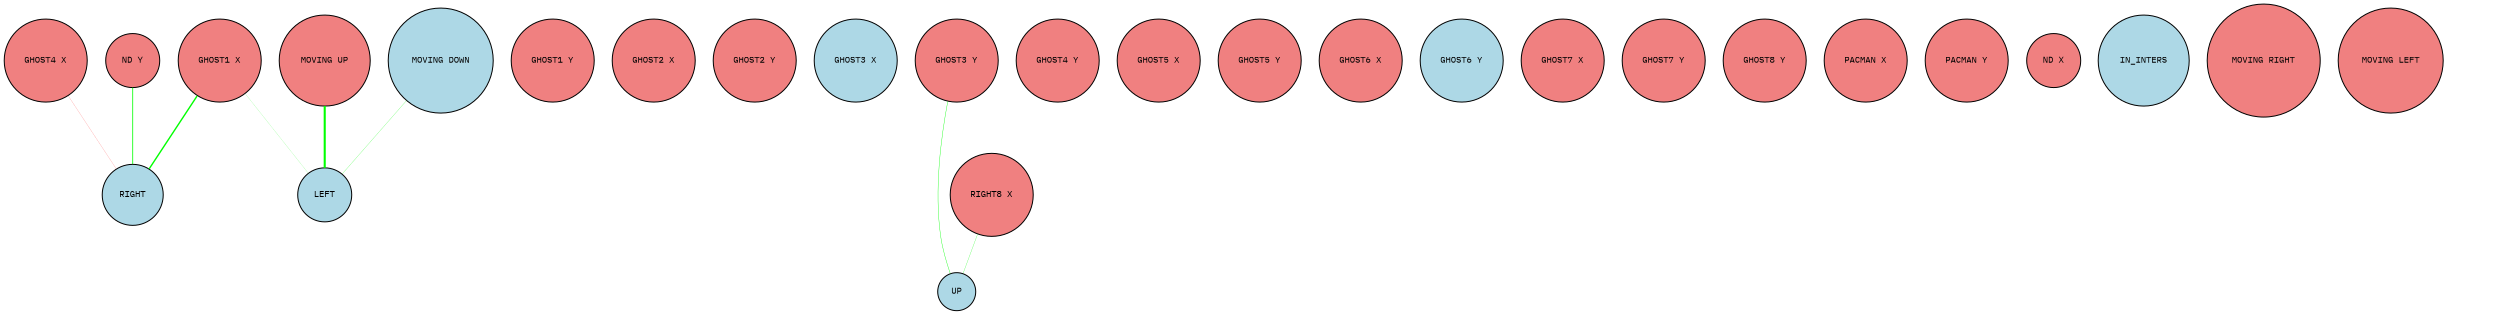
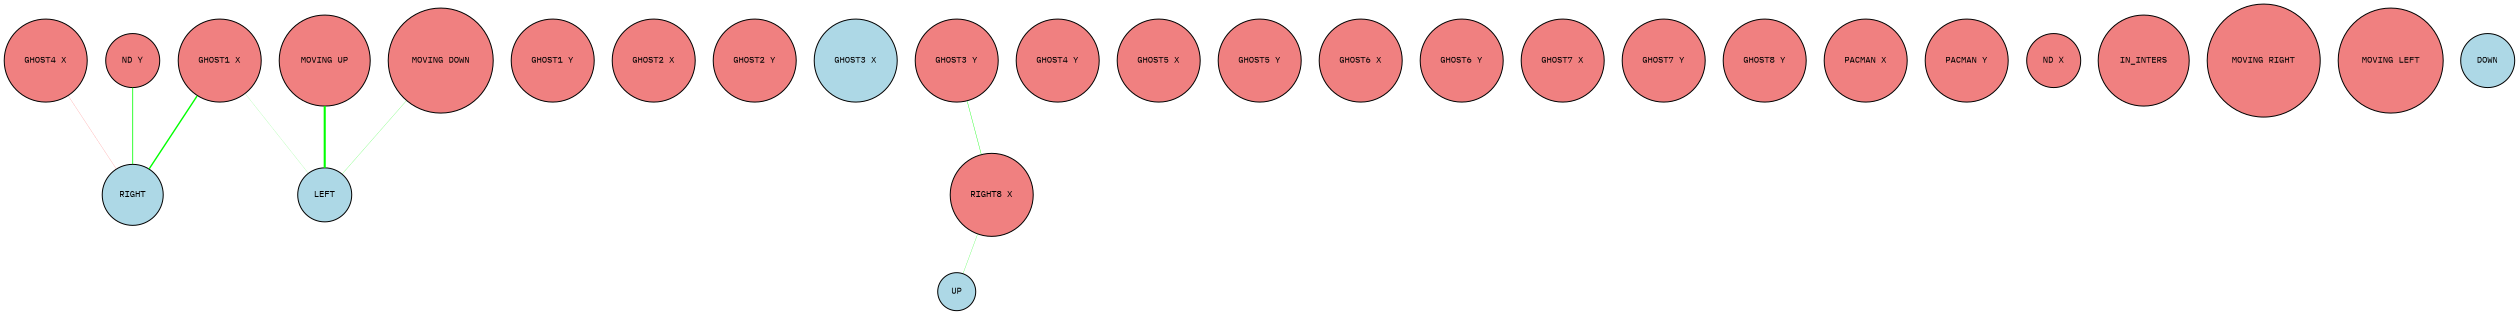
node "MOVING DOWN": fillcolor lightblue -> lightcoral
node "GHOST6 Y": fillcolor lightblue -> lightcoral
node "IN_INTERS": fillcolor lightblue -> lightcoral
node "DOWN": added
edge "GHOST3 Y" -- "UP": now "GHOST3 Y" -- "RIGHT8 X"
